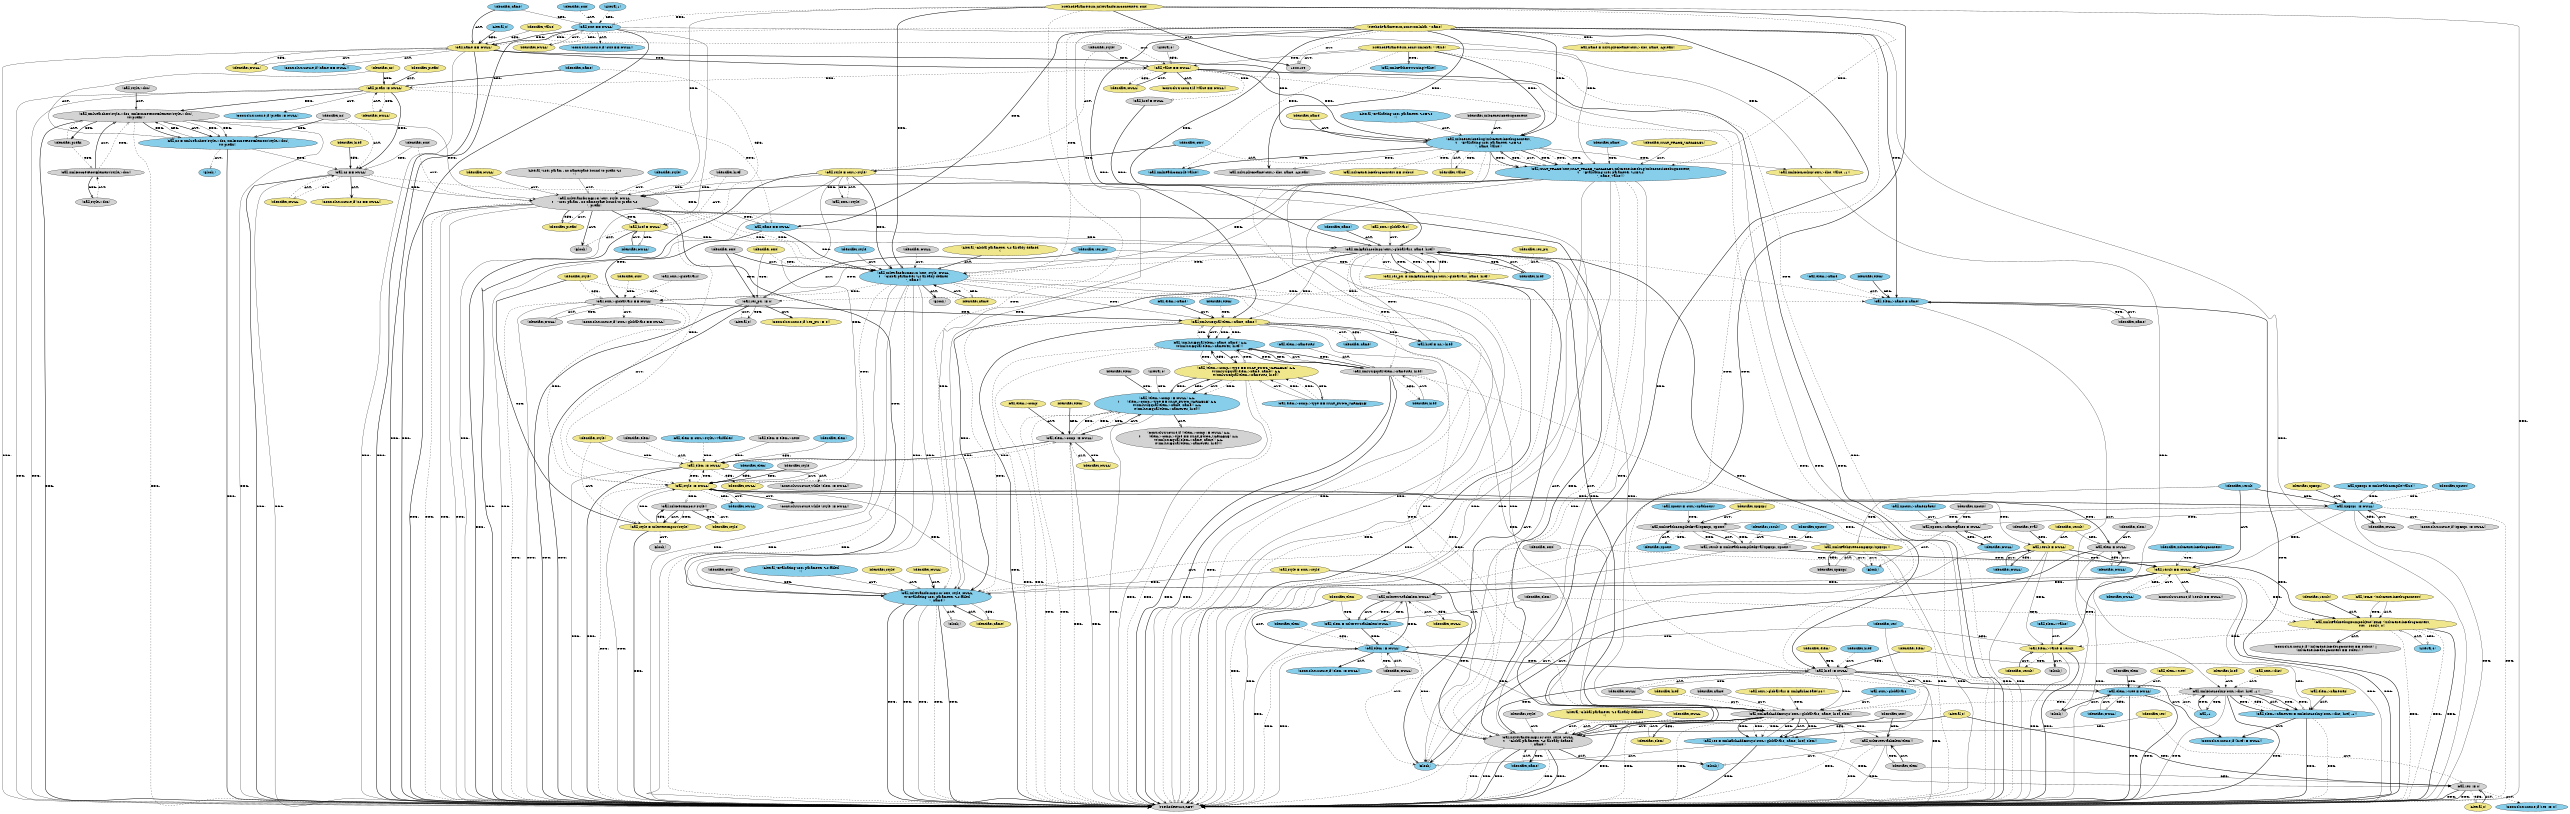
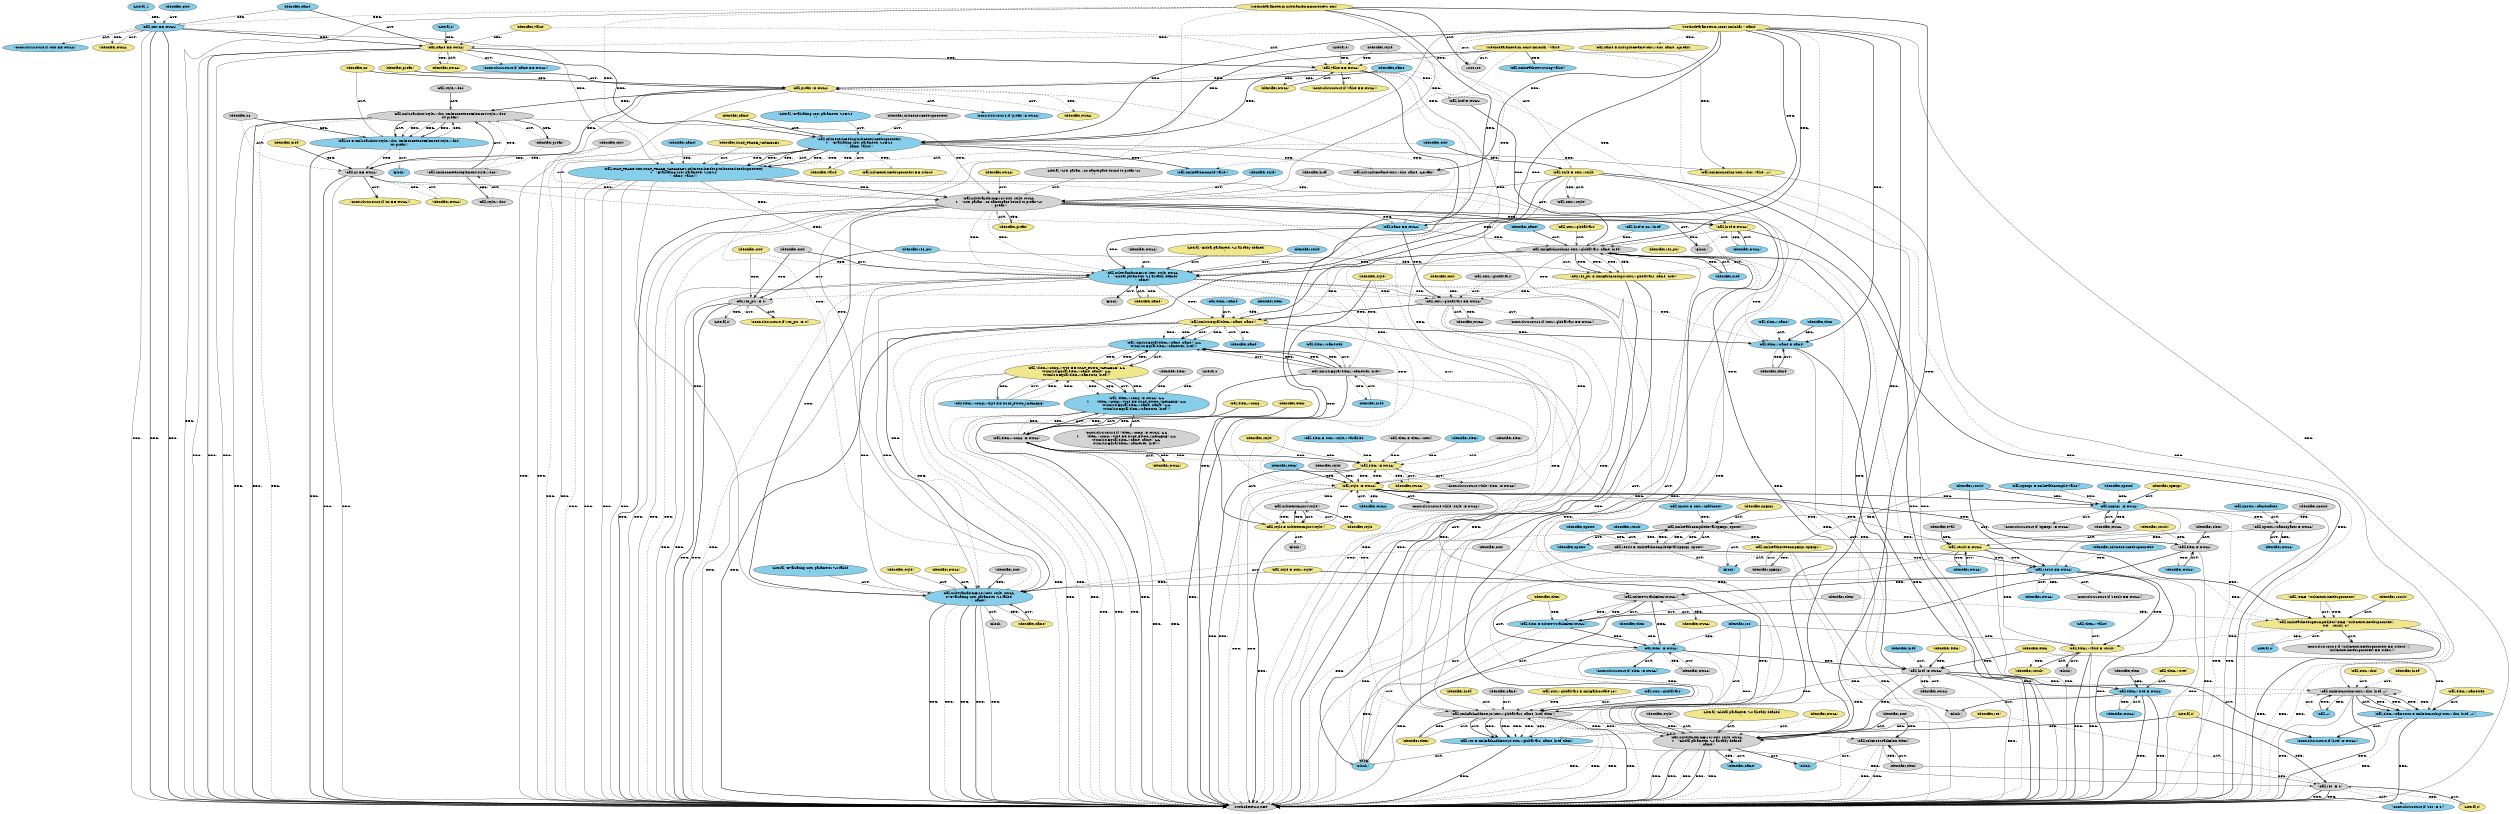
edge "(Call,xmlStrEqual(elem->name, name))" -> "(Call,href = ns->href)": now "(Call,xmlStrEqual(elem->name, name))" -> "(Call,elem->name = name)"
edge "(Call,result = xmlXPathCompiledEval(xpExpr, xpctxt))" -> "(Call,xmlXPathCompiledEval(xpExpr, xpctxt))": added, label "CFG:"
node "(Call,result == NULL)": fillcolor khaki -> skyblue
